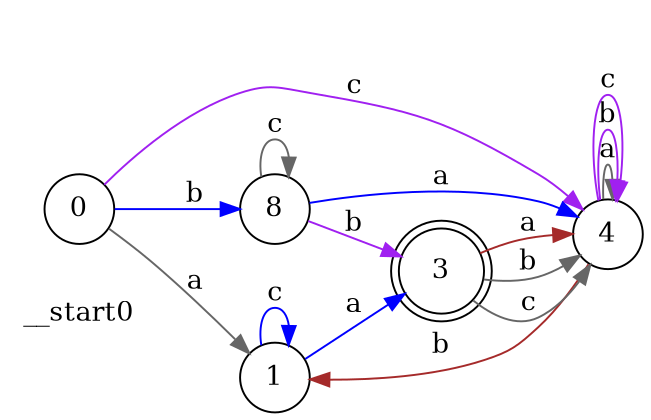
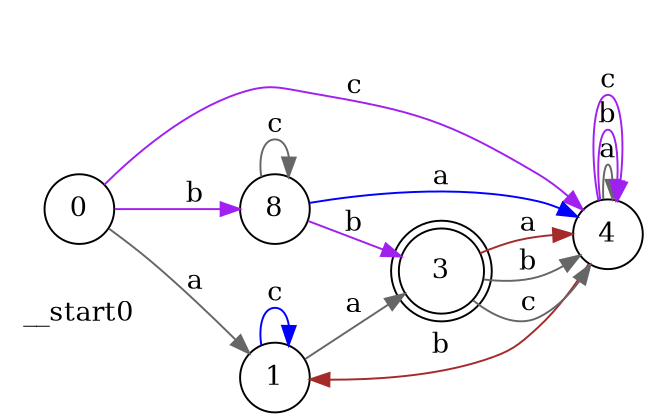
edge "0" -> "8": color blue -> purple
edge "1" -> "3": color blue -> gray40
